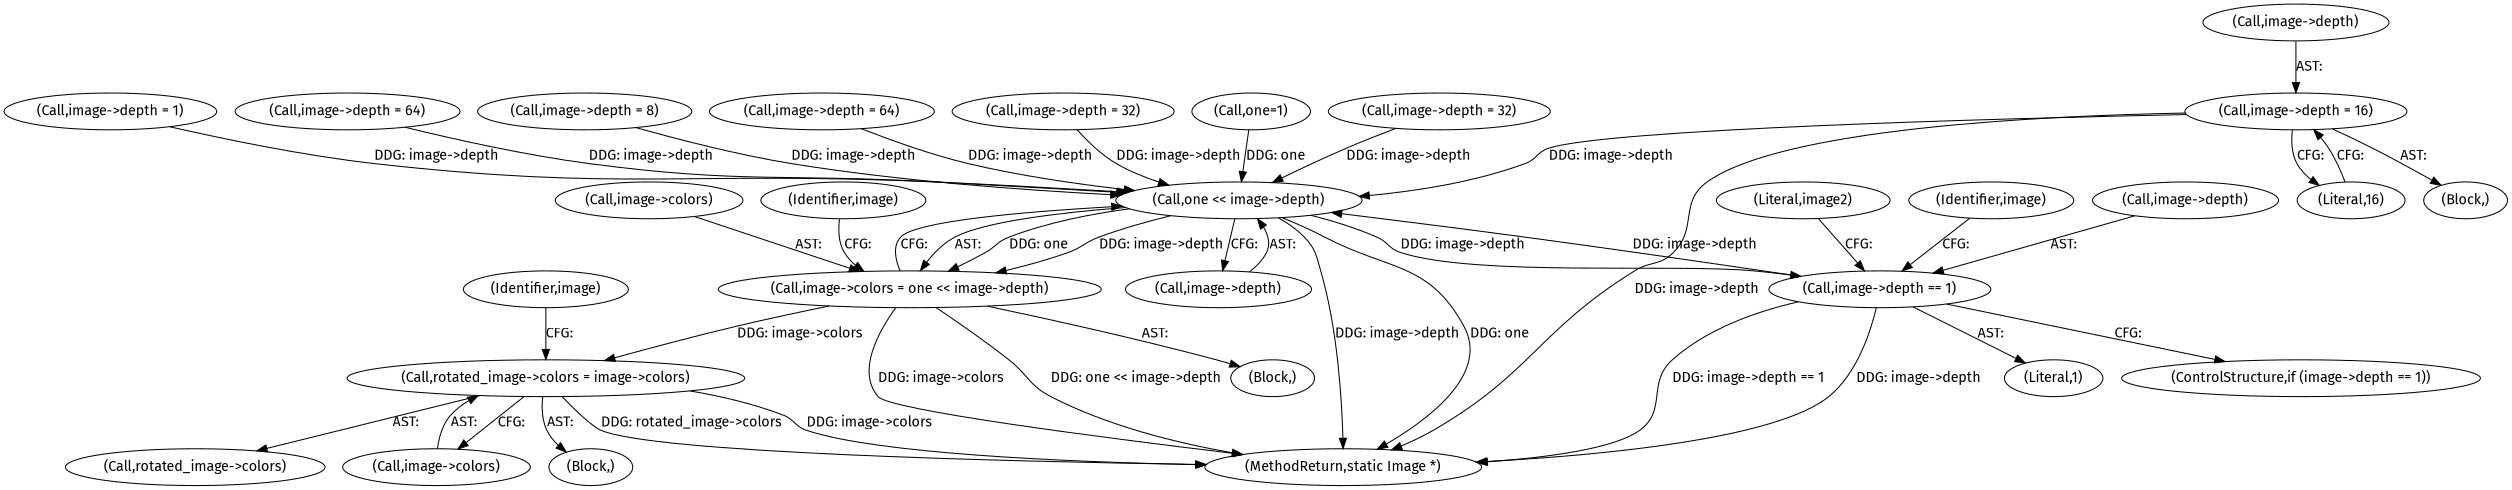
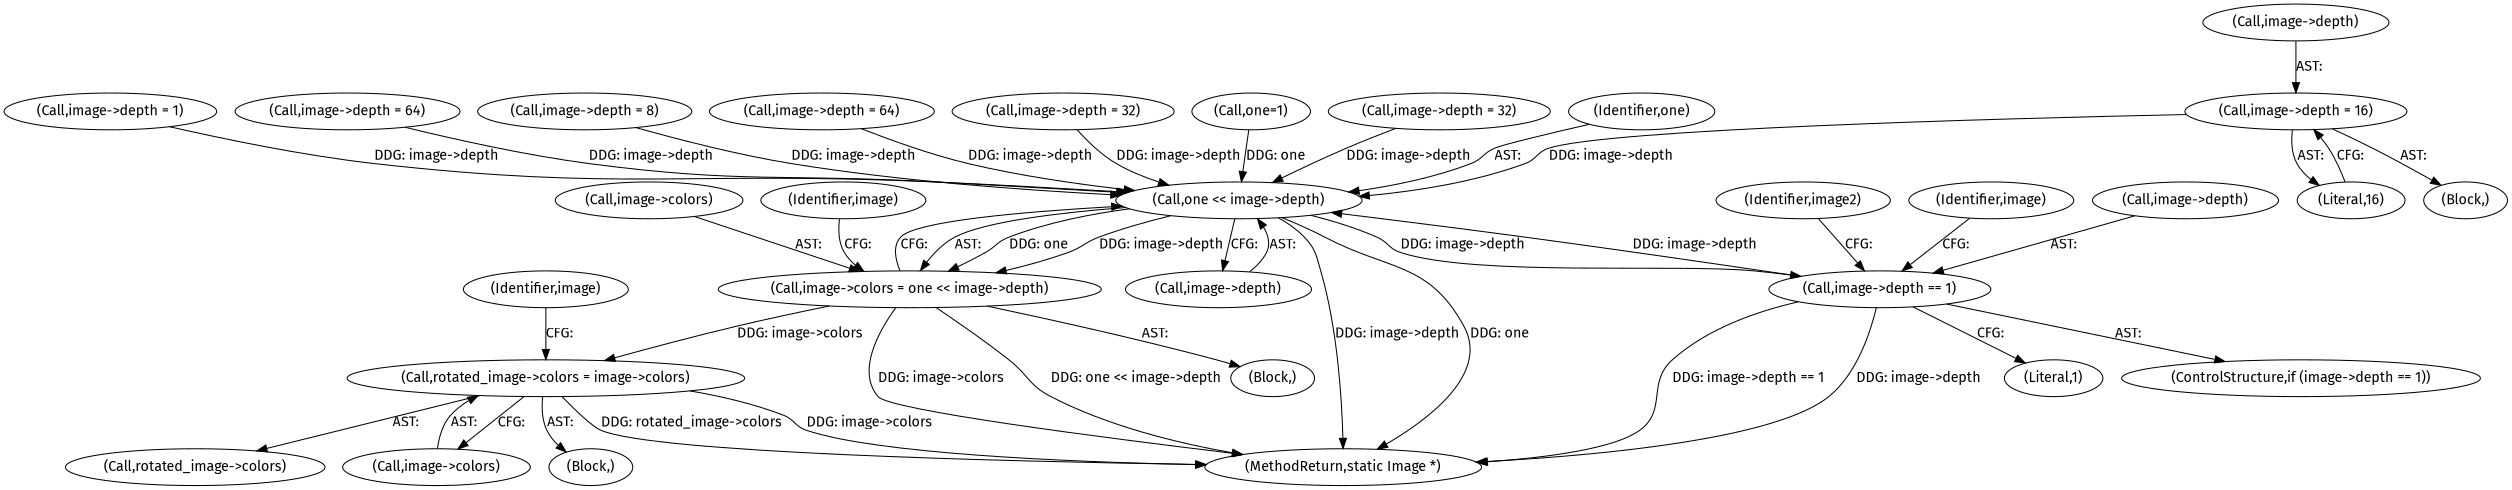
node "(Identifier,one)": added
edge "(Call,image->depth = 16)" -> "(Literal,16)": label "CFG: " -> "AST: "
edge "(Call,image->depth = 16)" -> "(MethodReturn,static Image *)": removed, label "DDG: image->depth"
node "(Literal,image2)": label "(Literal,image2)" -> "(Identifier,image2)"
edge "(Call,image->depth == 1)" -> "(Literal,1)": label "AST: " -> "CFG: "
edge "(Call,image->depth == 1)" -> "(ControlStructure,if (image->depth == 1))": label "CFG: " -> "AST: "
